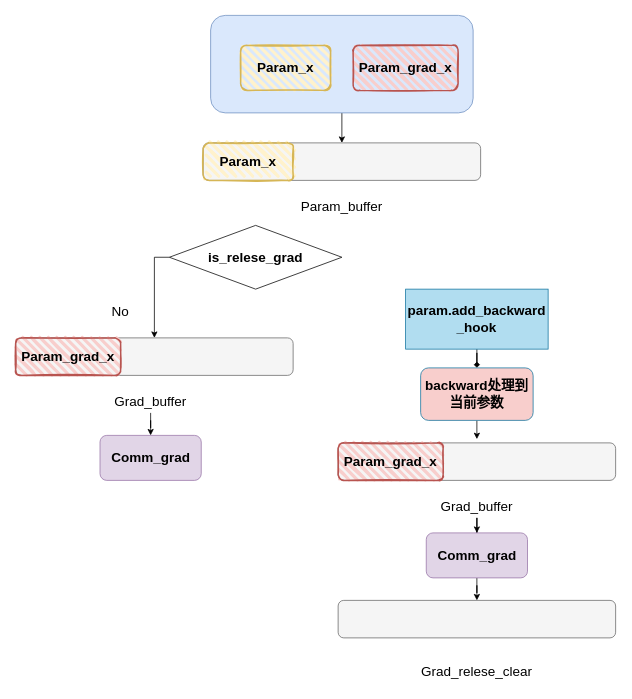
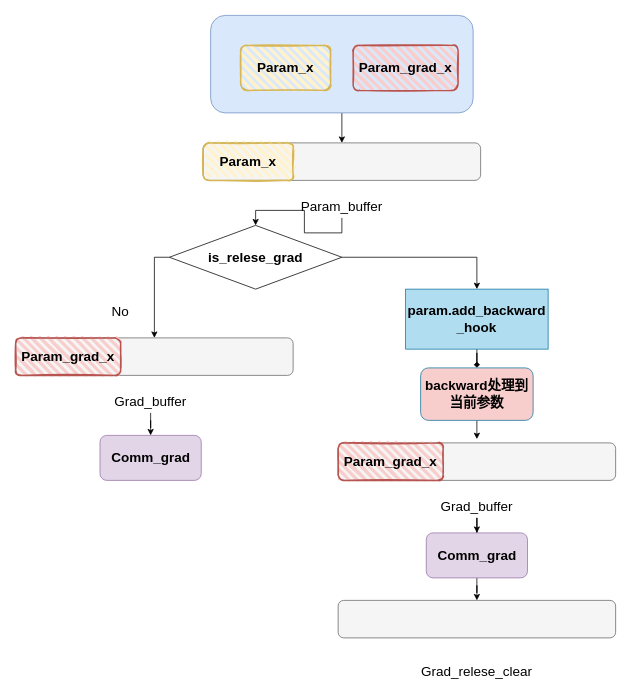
edge "Param_buffer" -> "is_relese_grad": added
edge "is_relese_grad" -> "param.add_backward _hook": added
